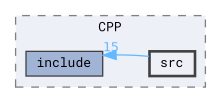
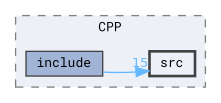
edge "src" -> "include": reversed
